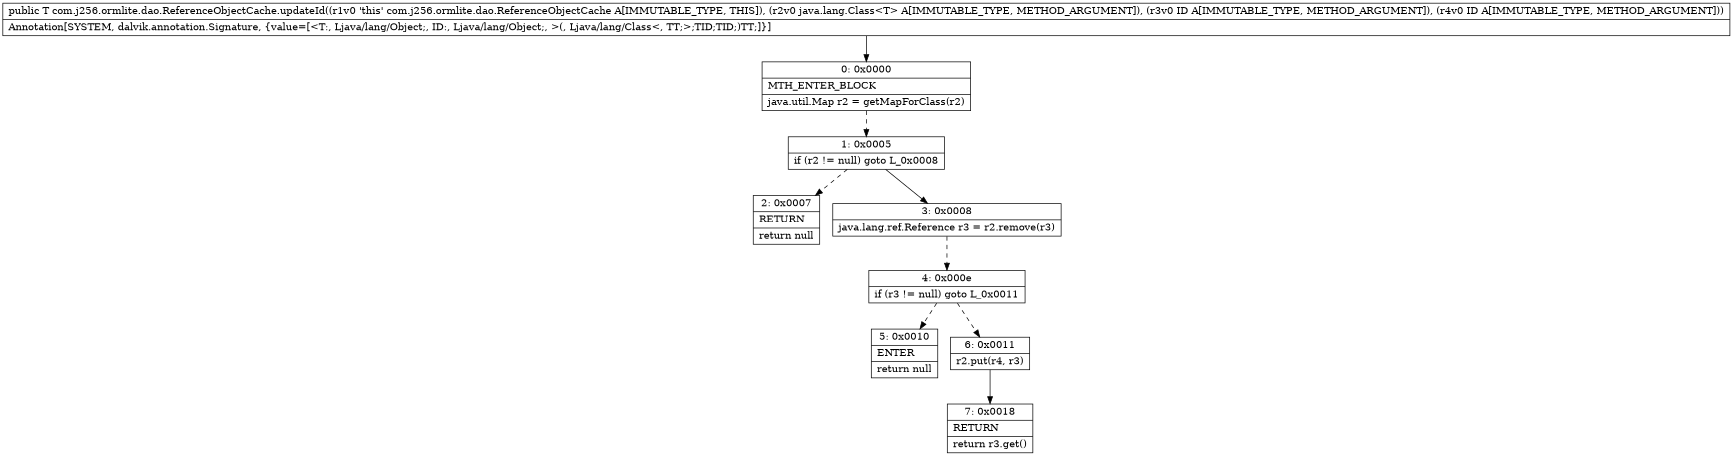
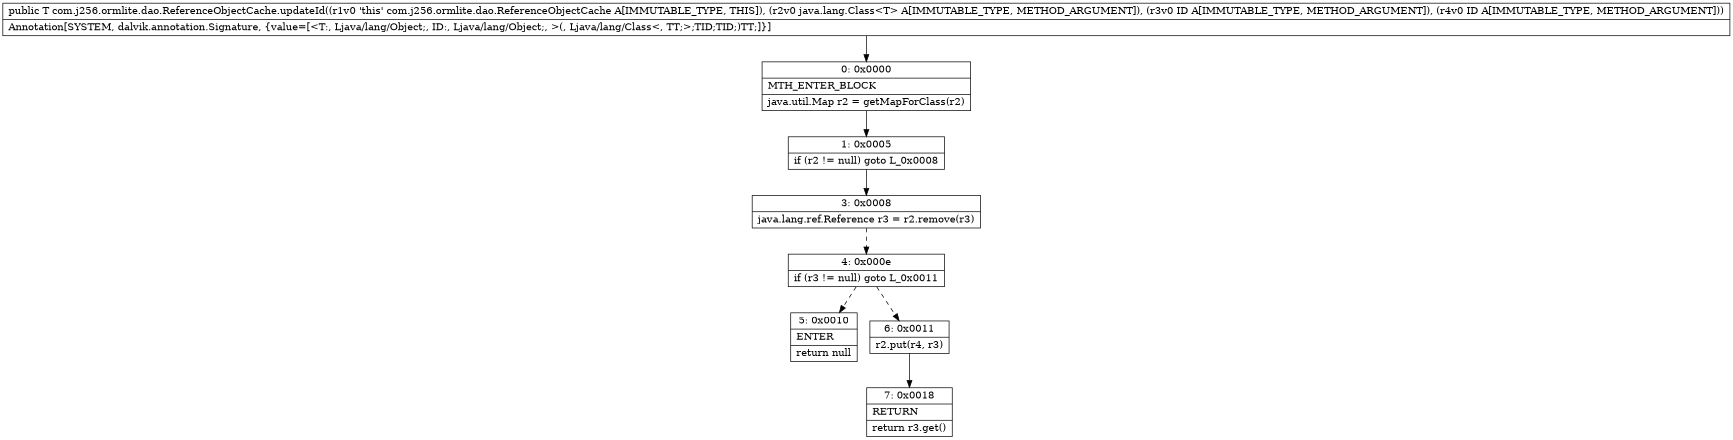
edge "0: 0x0000" -> "1: 0x0005": style dashed -> solid
node "2: 0x0007": removed
